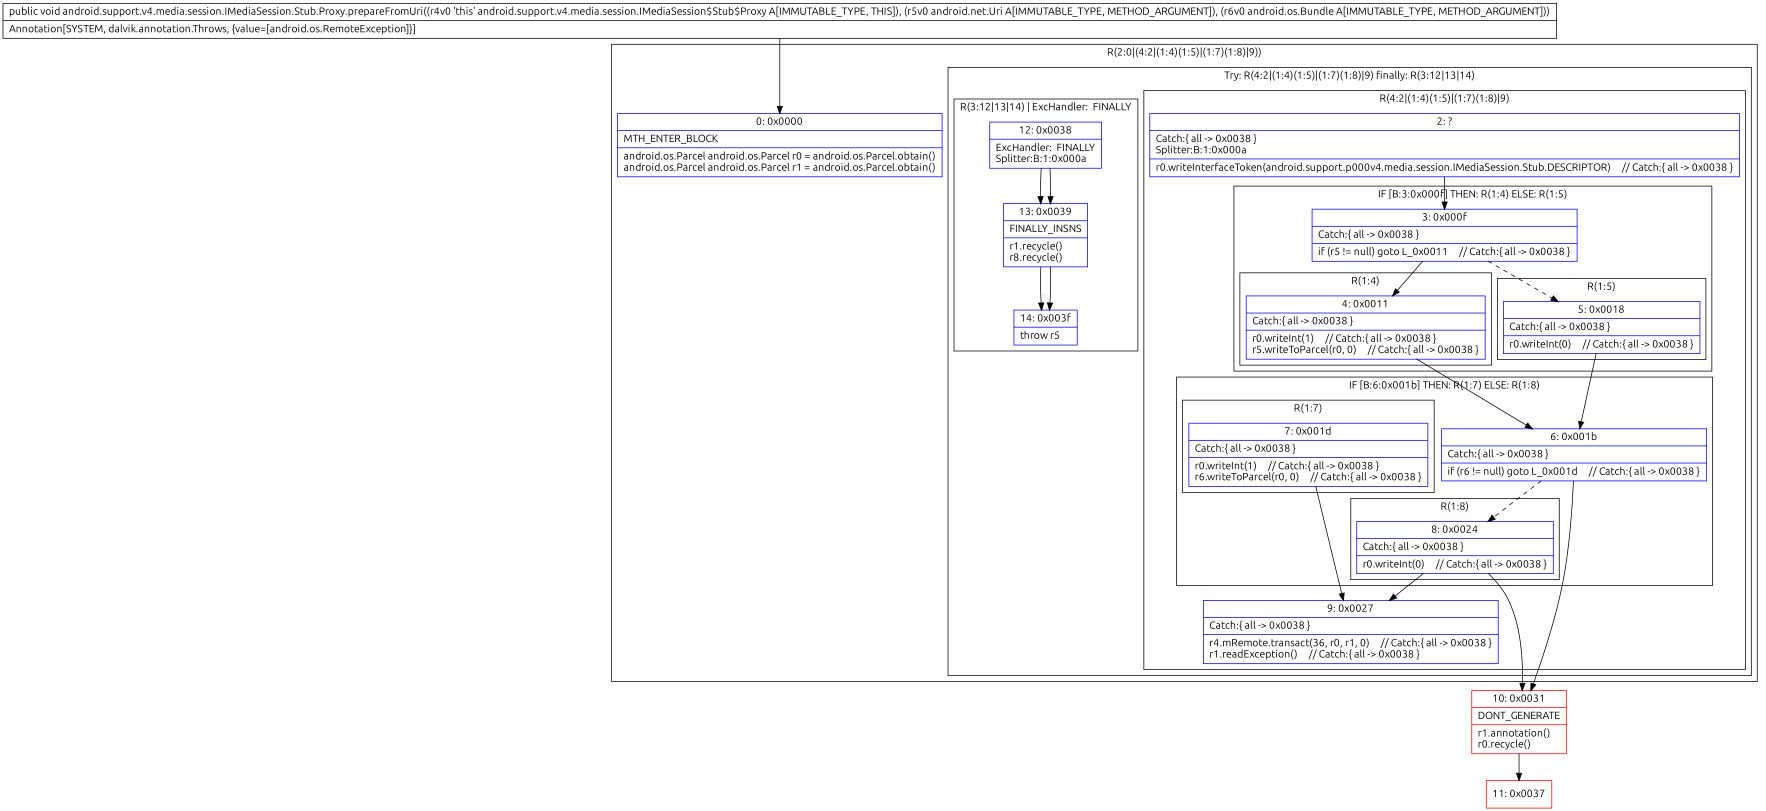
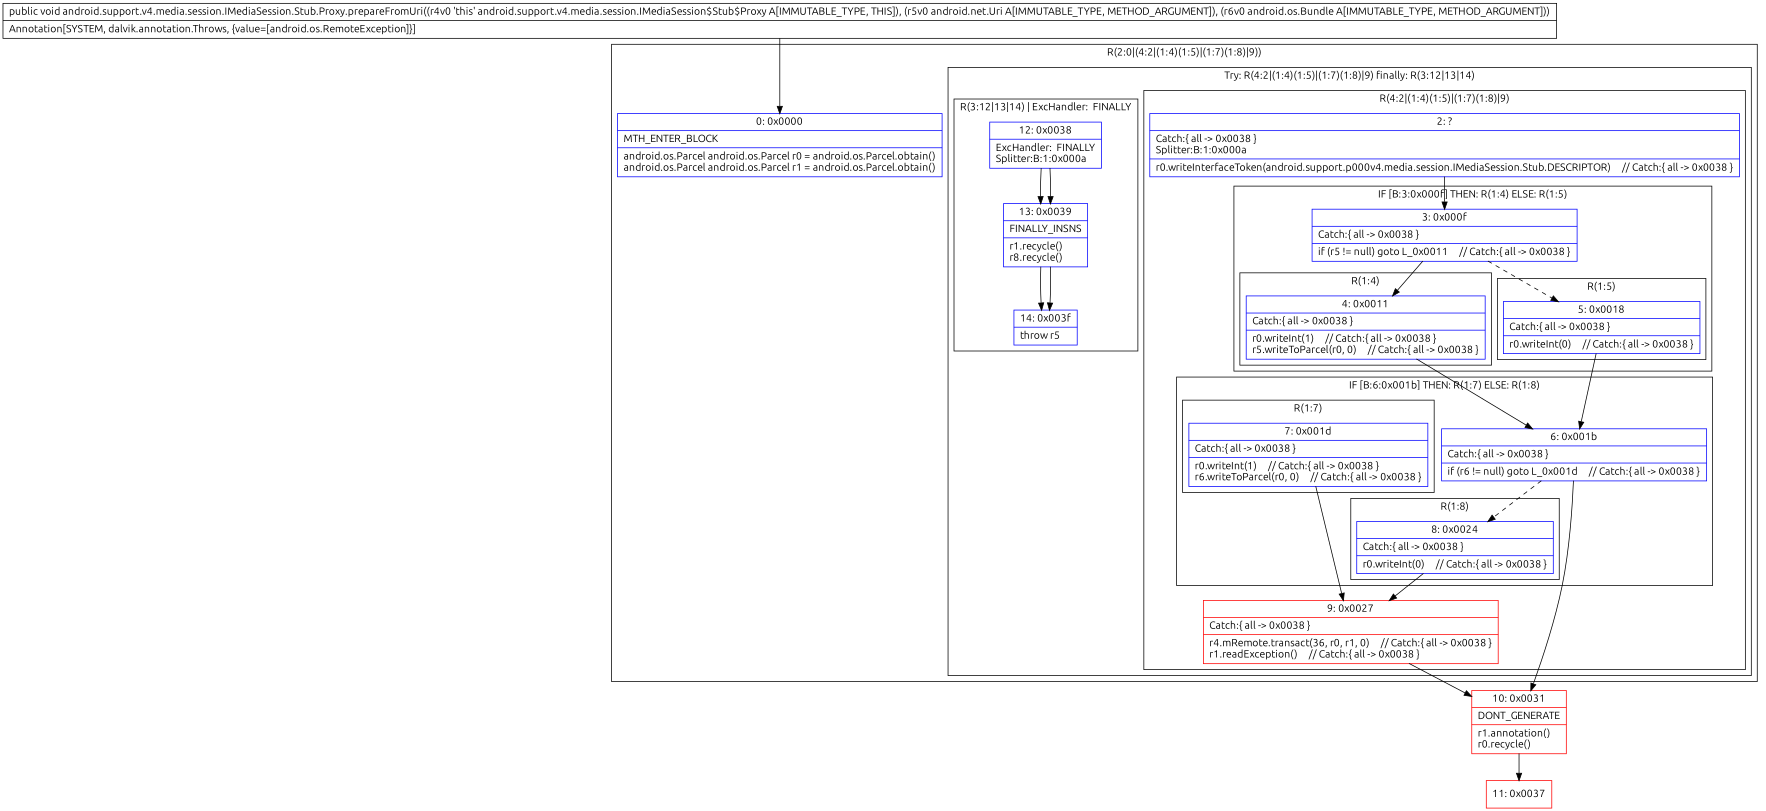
edge "8: 0x0024" -> "10: 0x0031": now "9: 0x0027" -> "10: 0x0031"
node "9: 0x0027": color blue -> red
